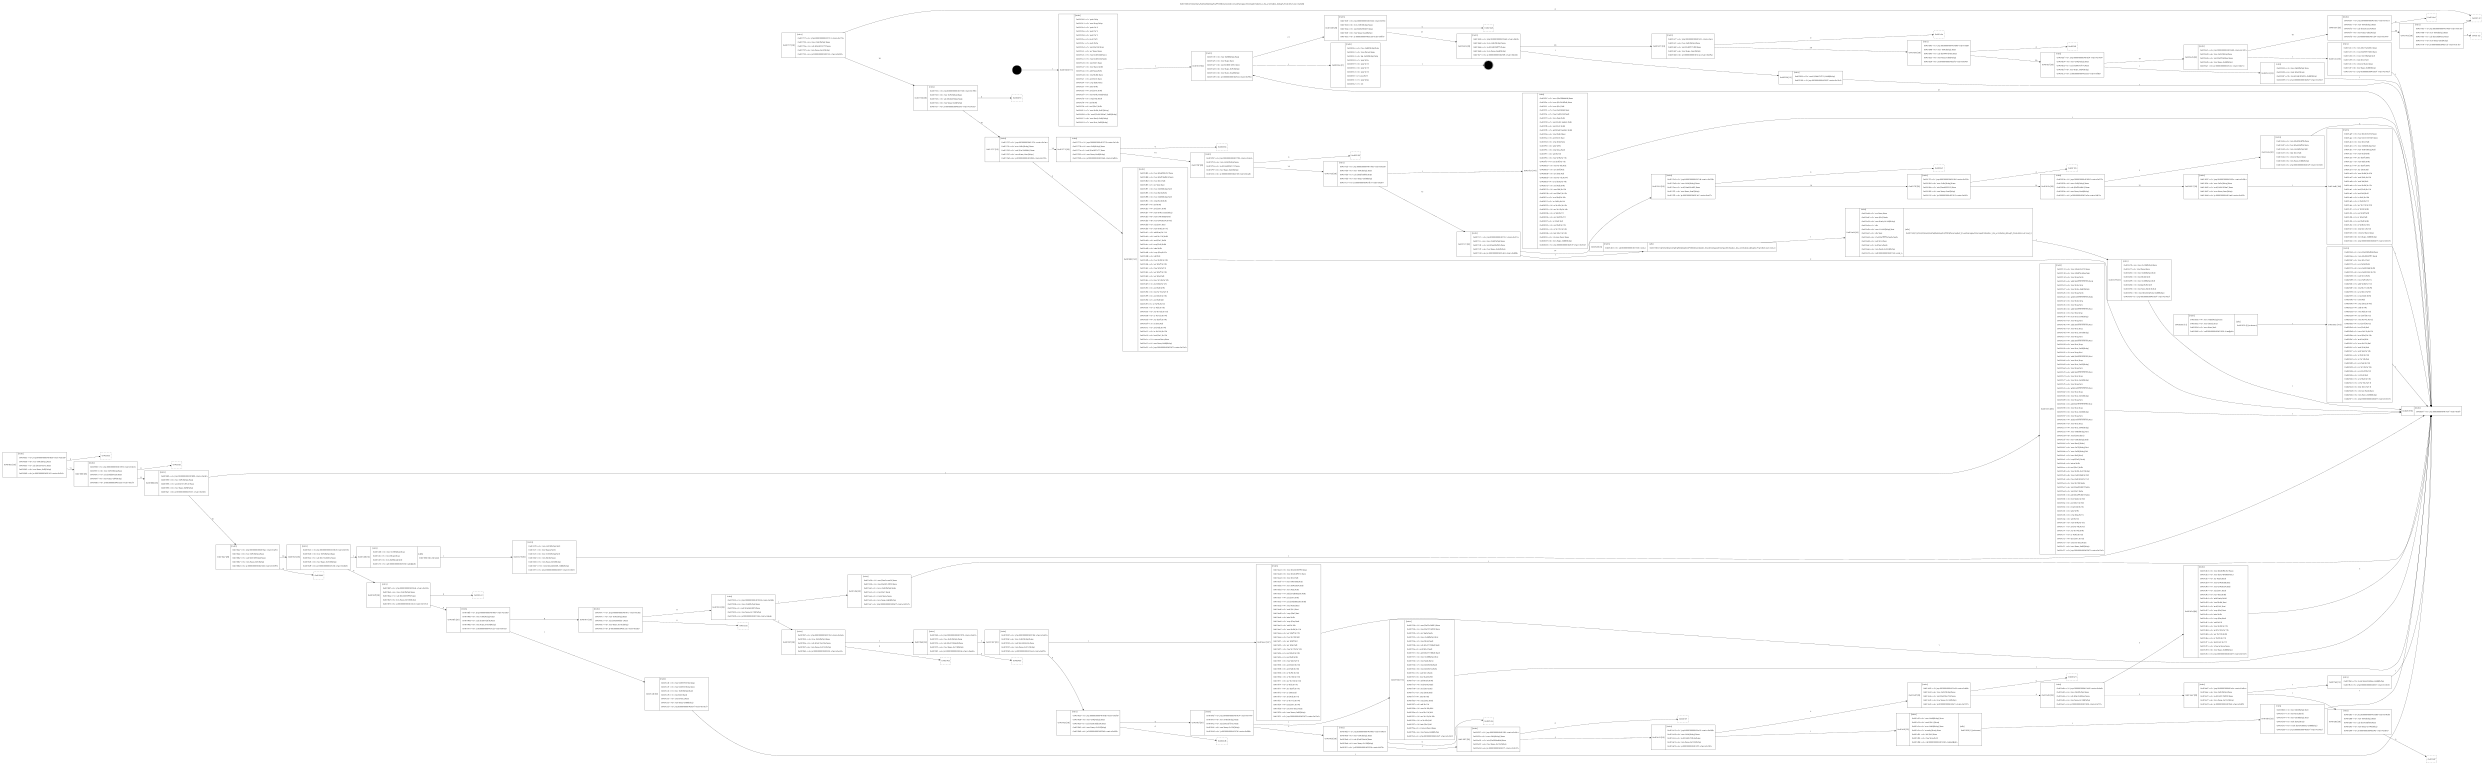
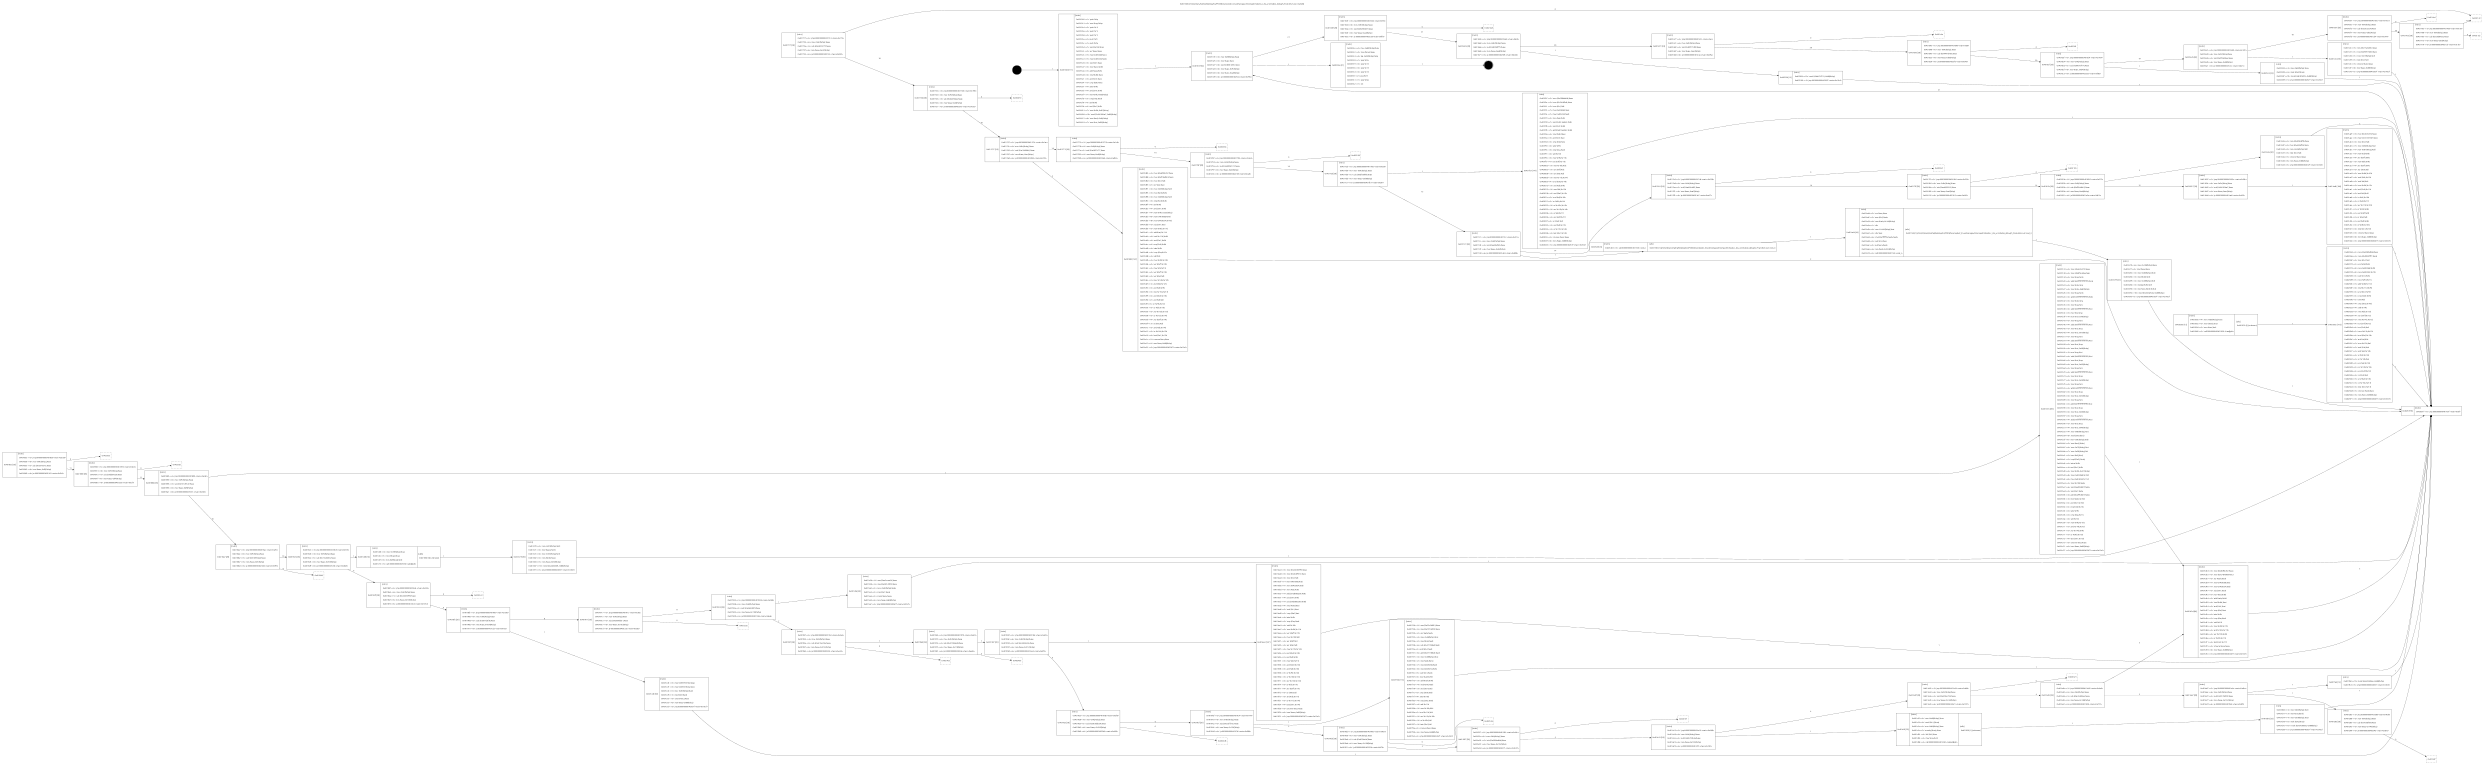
edge "0x401b13 [281]" -> "0x40267f [5]": now "0x401b13 [281]" -> "0x401d2d [86]"
